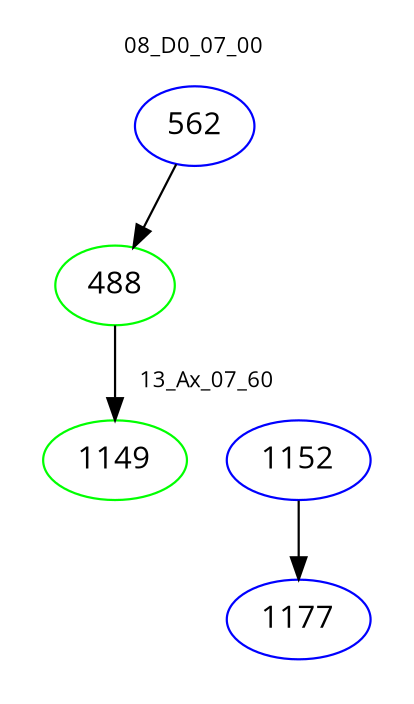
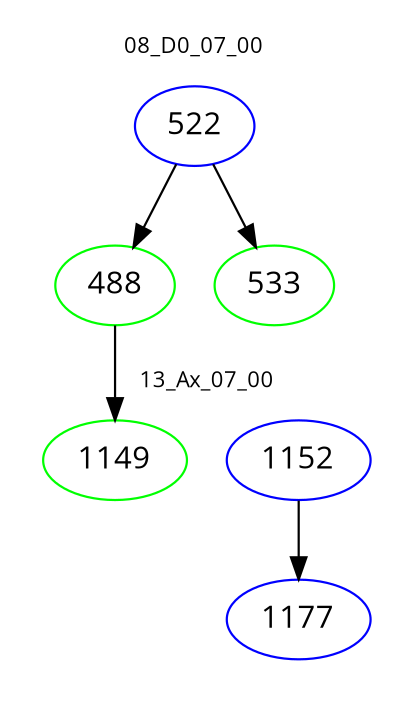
node "562": label "562" -> "522"
node "533": added
cluster "13_Ax_07_60": label "13_Ax_07_60" -> "13_Ax_07_00"
